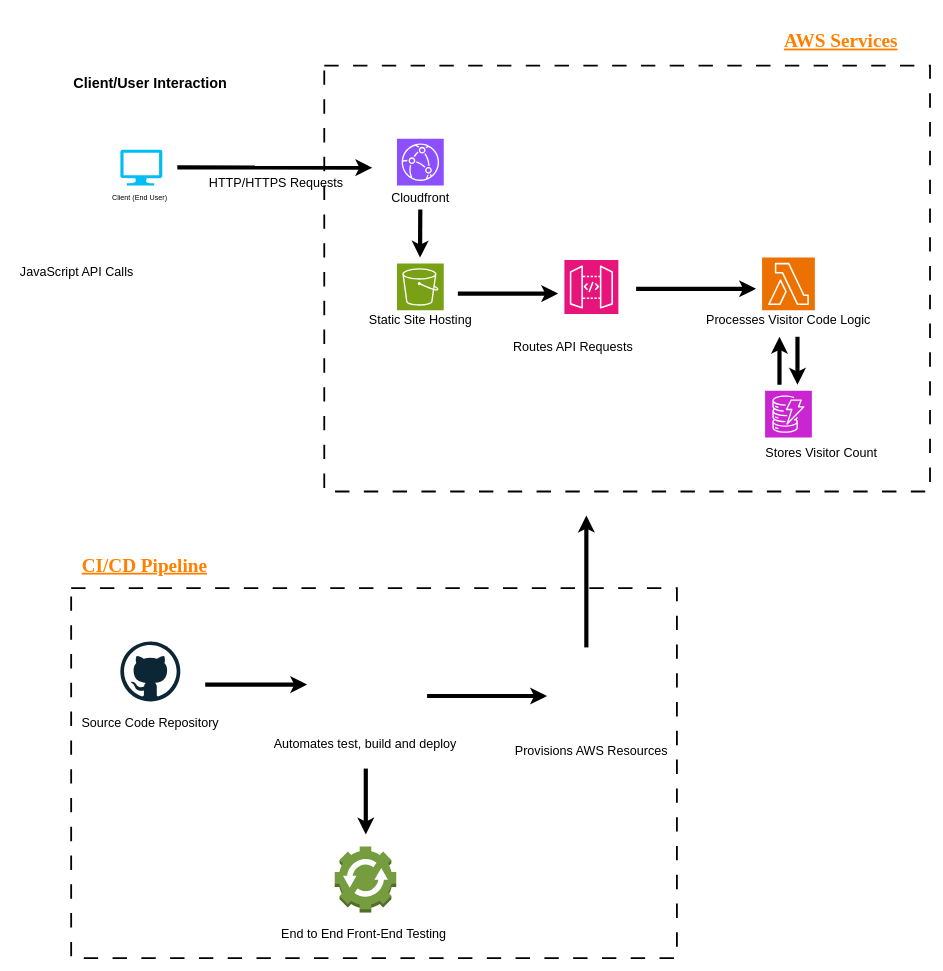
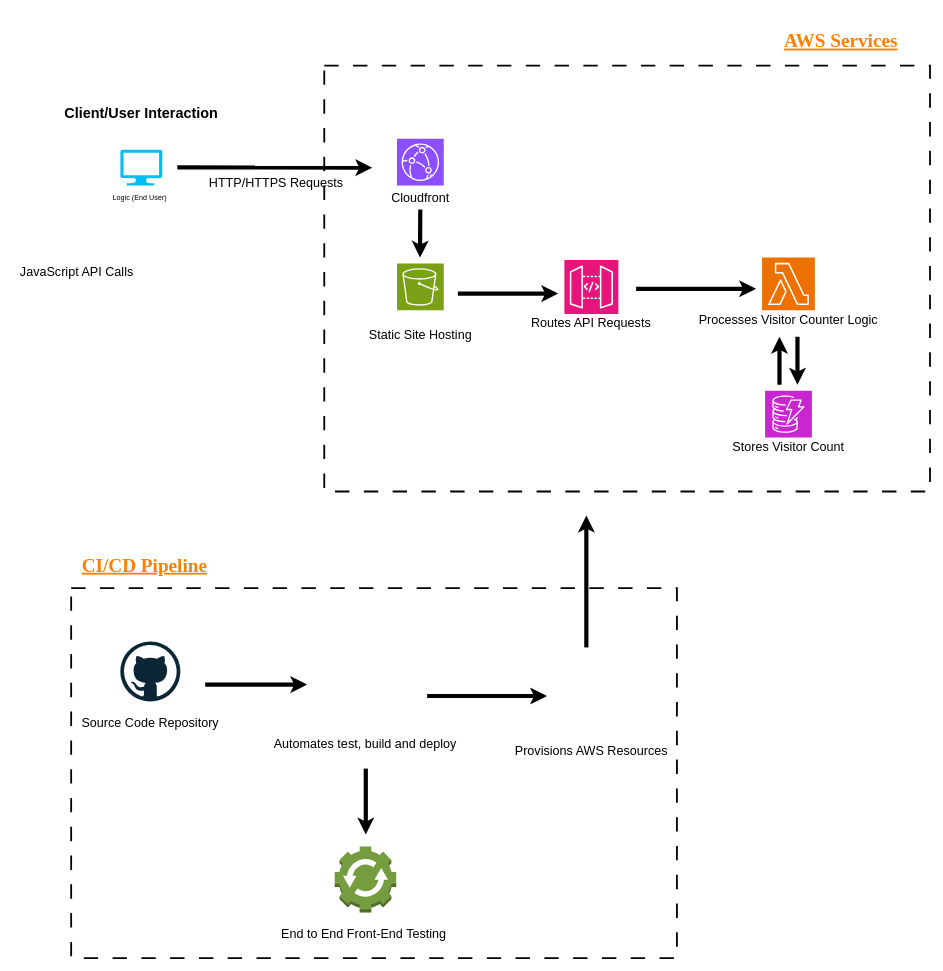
node "Client/User Interaction": moved (150, 84) -> (141, 114)
node "Client (End User)": label "Client (End User)" -> "Logic (End User)"
node "Static Site Hosting": moved (420, 320) -> (420, 335)
node "Processes Visitor Code Logic": label "Processes Visitor Code Logic" -> "Processes Visitor Counter Logic"
node "Routes API Requests": moved (574, 347) -> (592, 323)
node "Stores Visitor Count": moved (822, 453) -> (789, 447)
